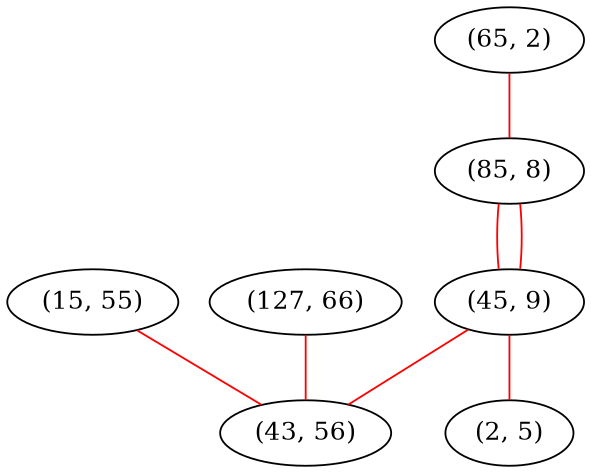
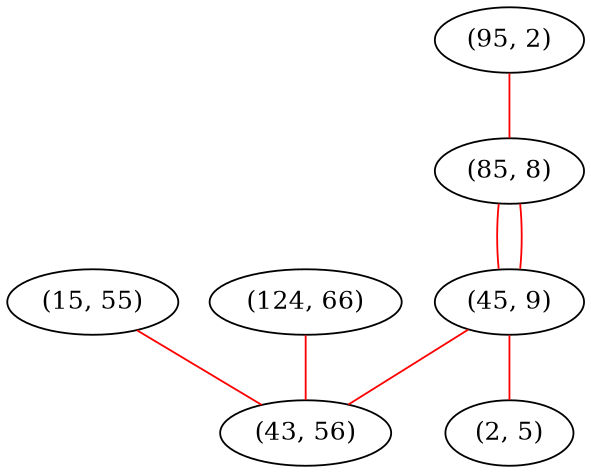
node "(65, 2)": label "(65, 2)" -> "(95, 2)"
node "(127, 66)": label "(127, 66)" -> "(124, 66)"
